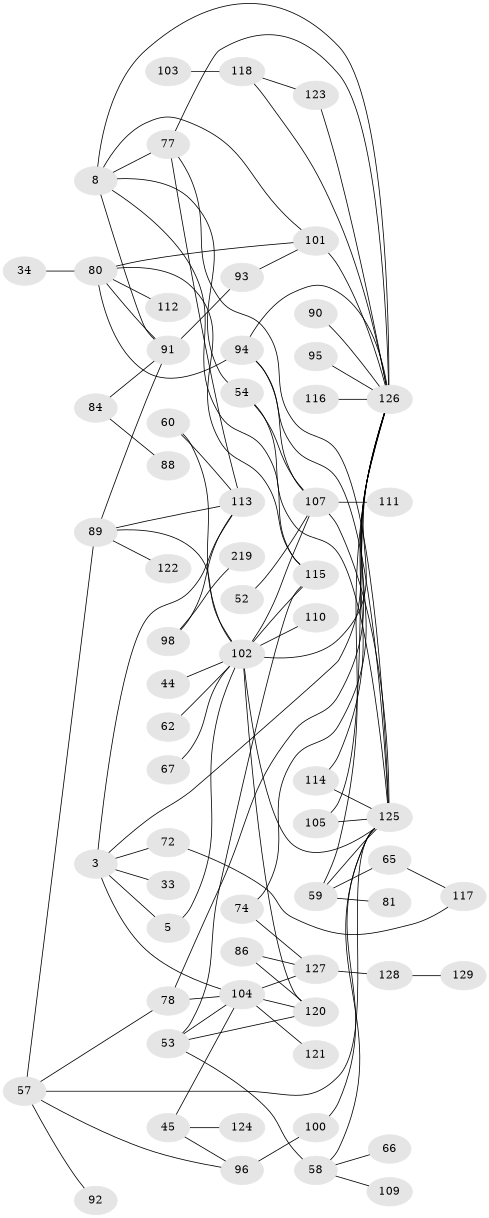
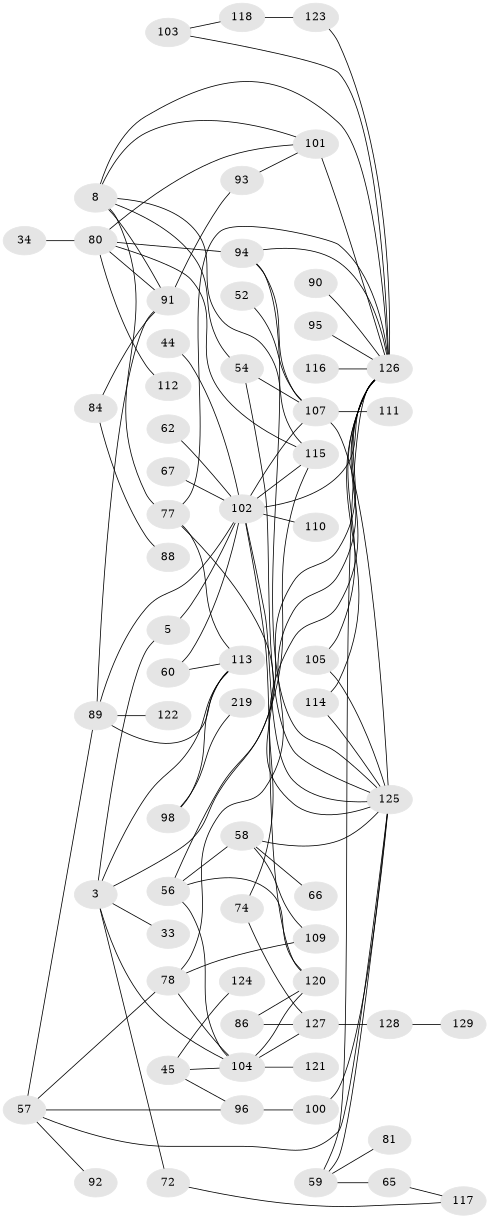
edge "118" -- "126": now "103" -- "126"
edge "109" -- "78": added
node "53": label "53" -> "56"
